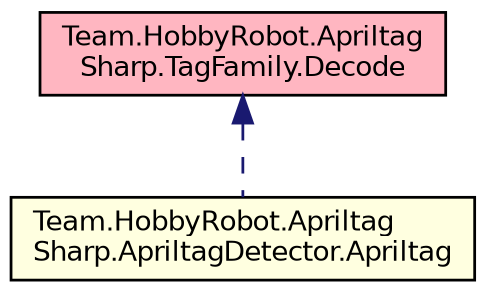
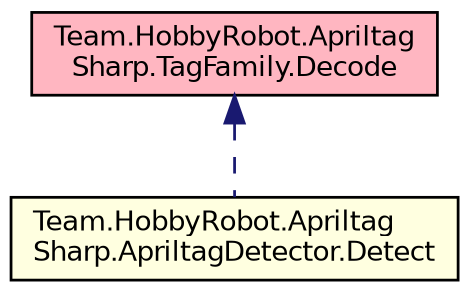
node "Team.HobbyRobot.Apriltag Sharp.ApriltagDetector.Apriltag": label "Team.HobbyRobot.Apriltag Sharp.ApriltagDetector.Apriltag" -> "Team.HobbyRobot.Apriltag Sharp.ApriltagDetector.Detect"
